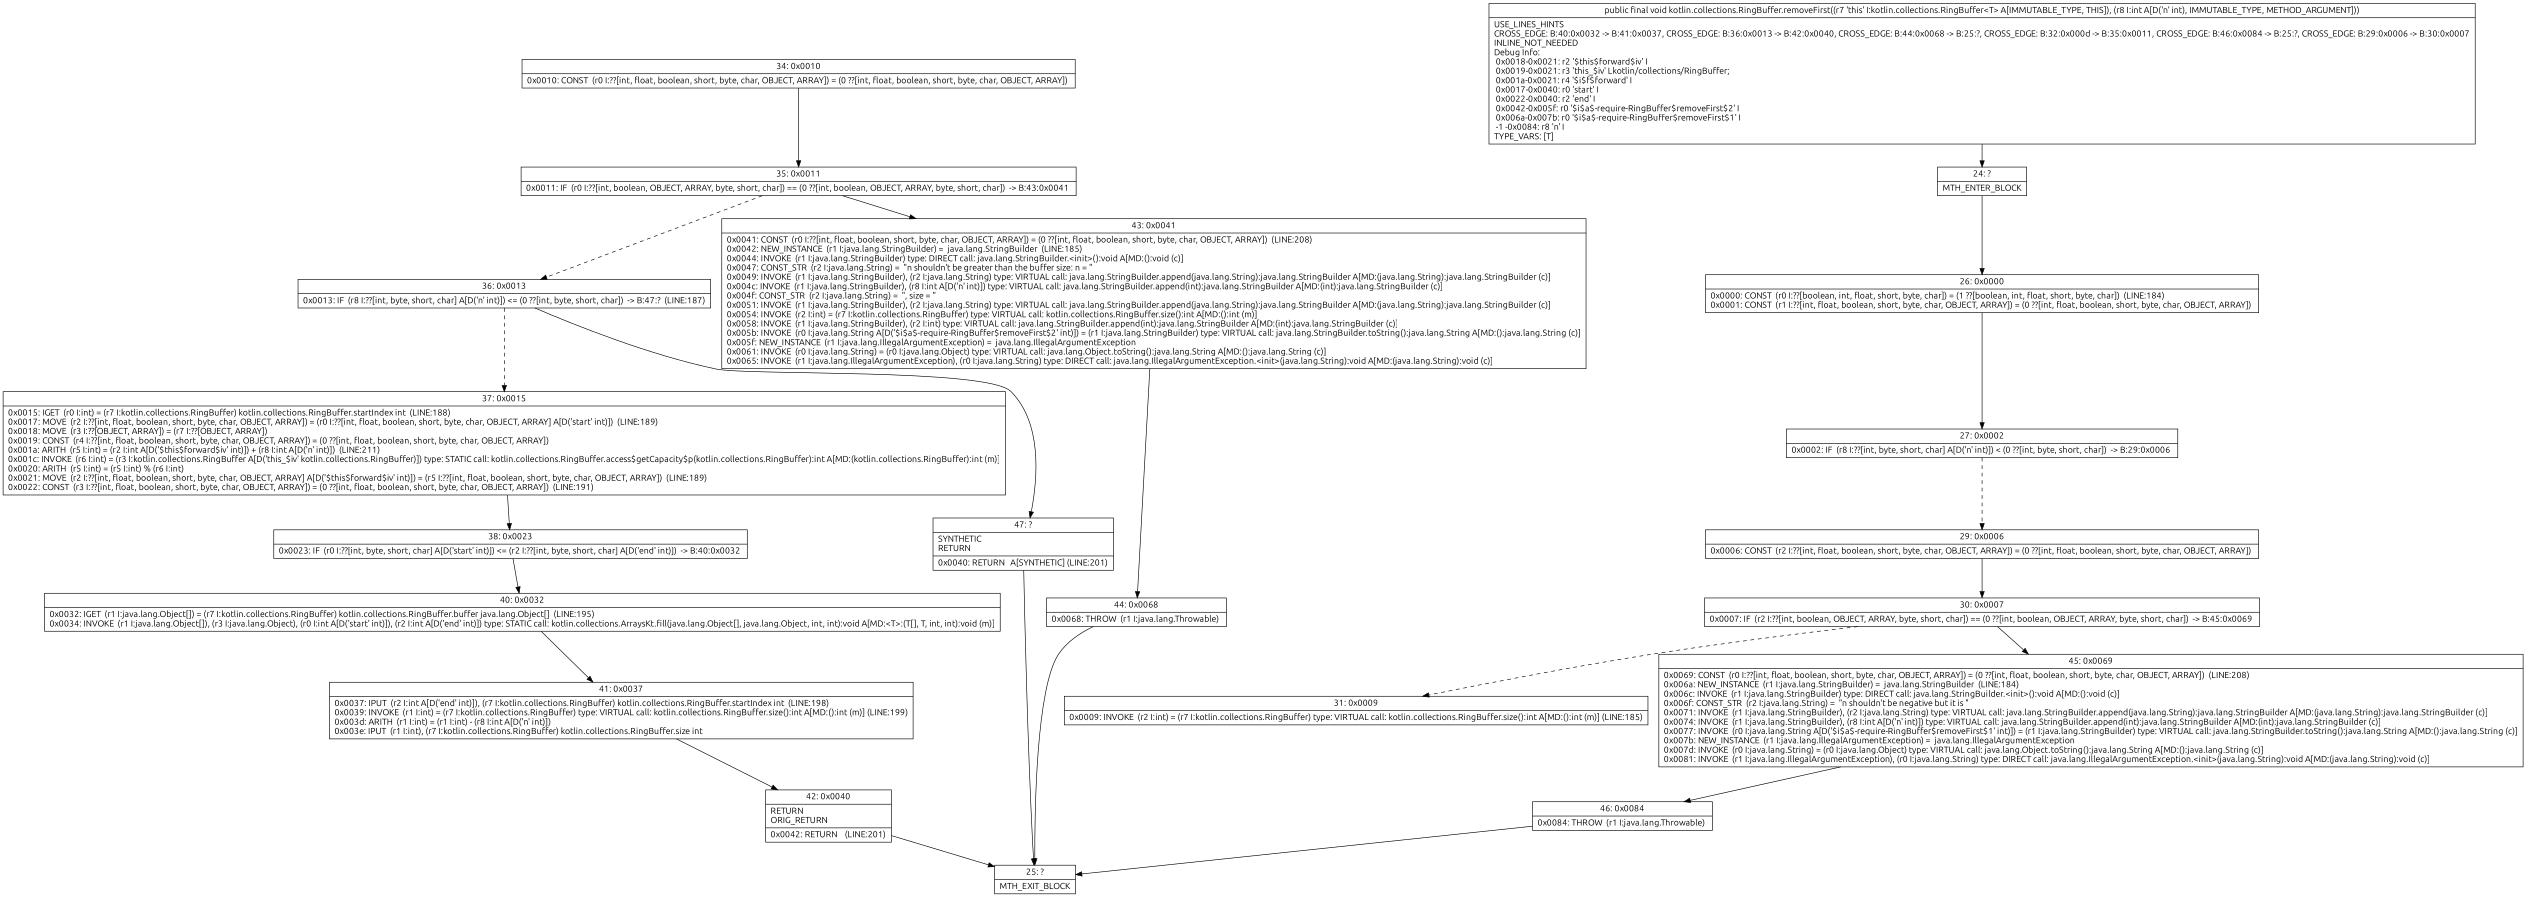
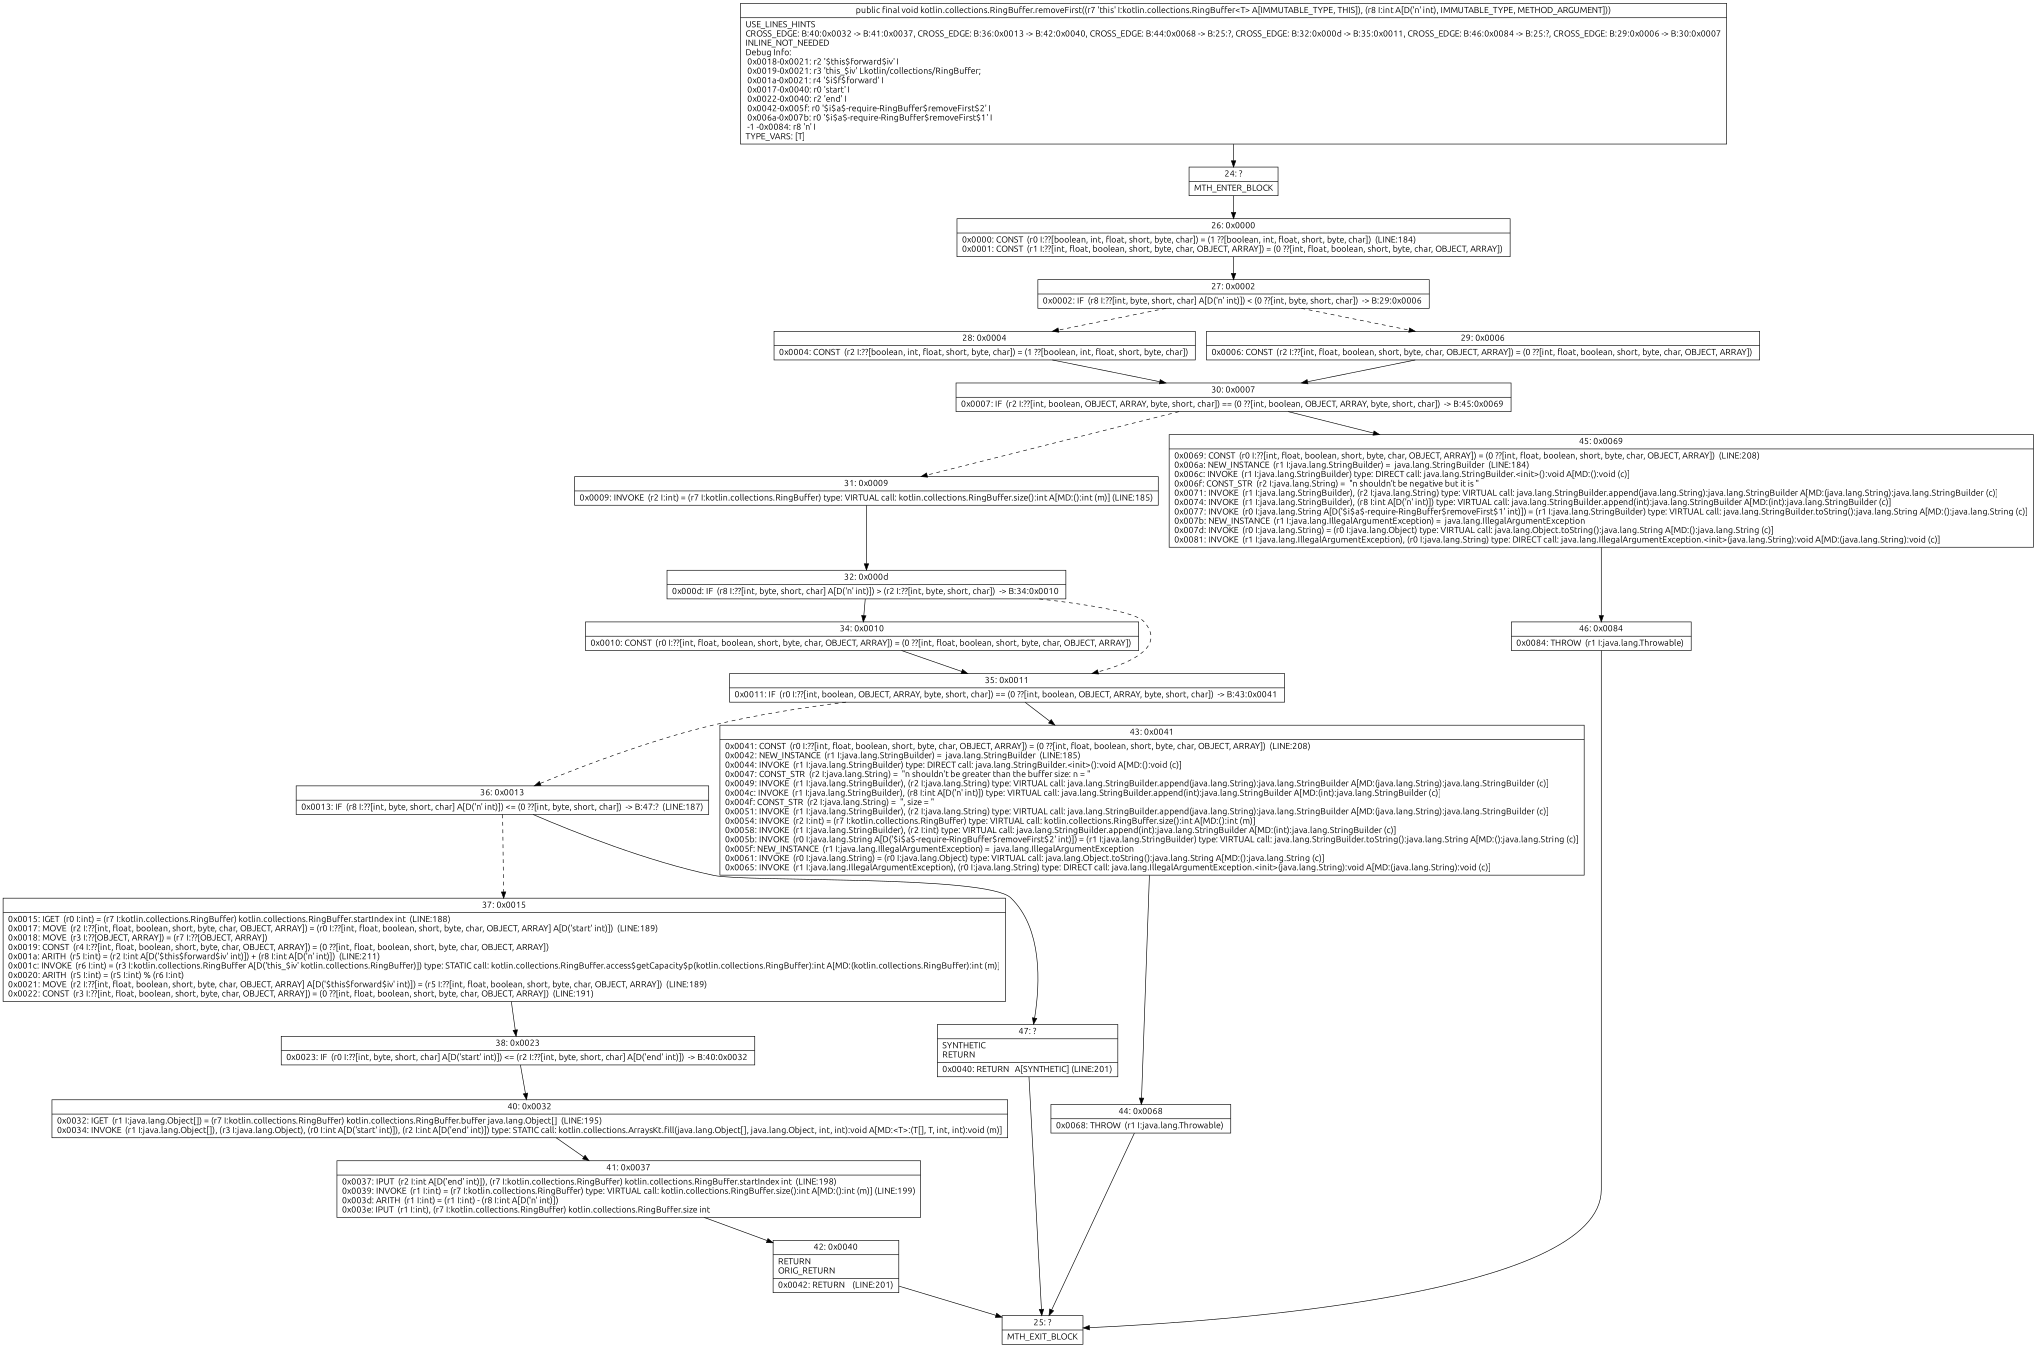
node "28: 0x0004": added
node "32: 0x000d": added
